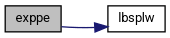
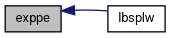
edge "exppe" -> "lbsplw": reversed
